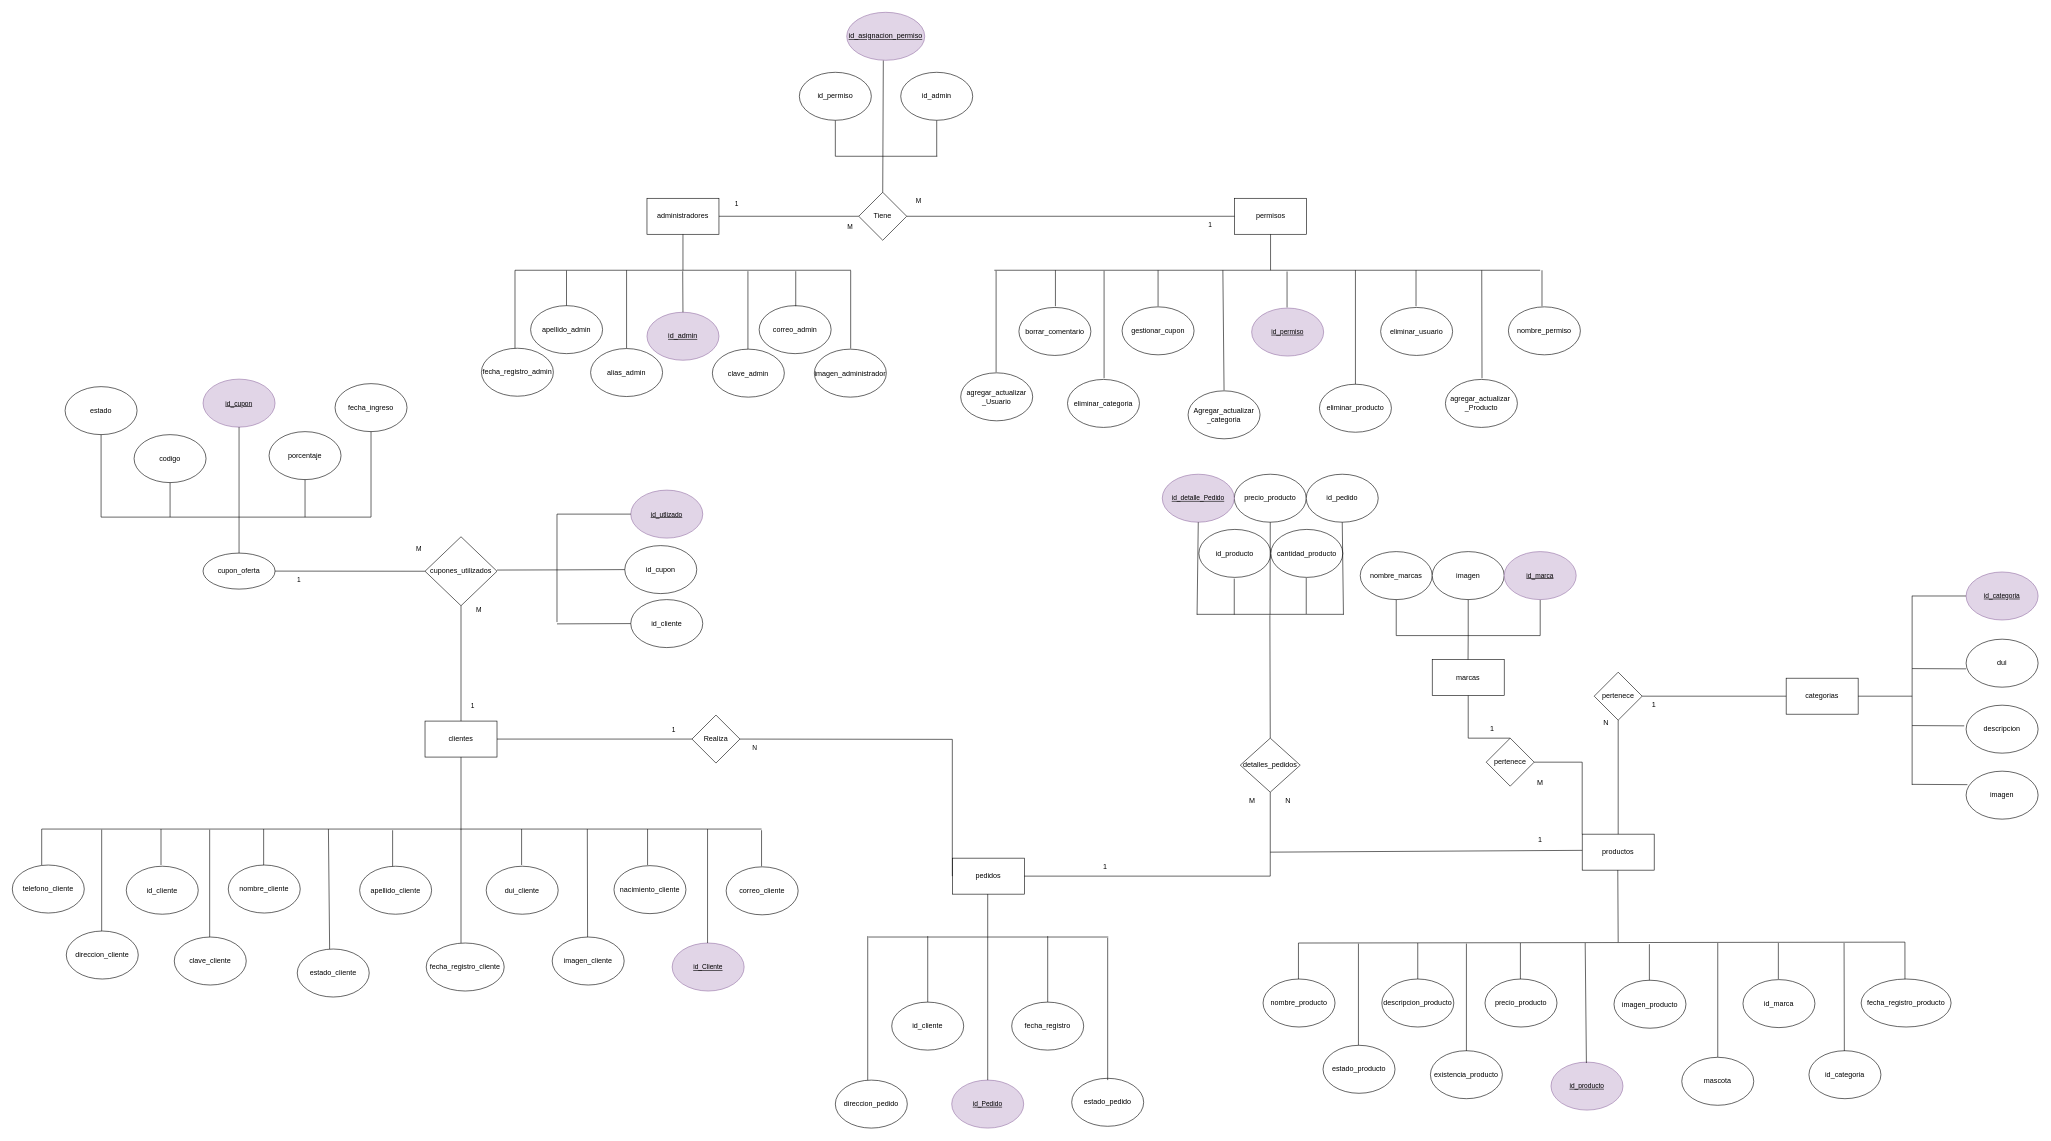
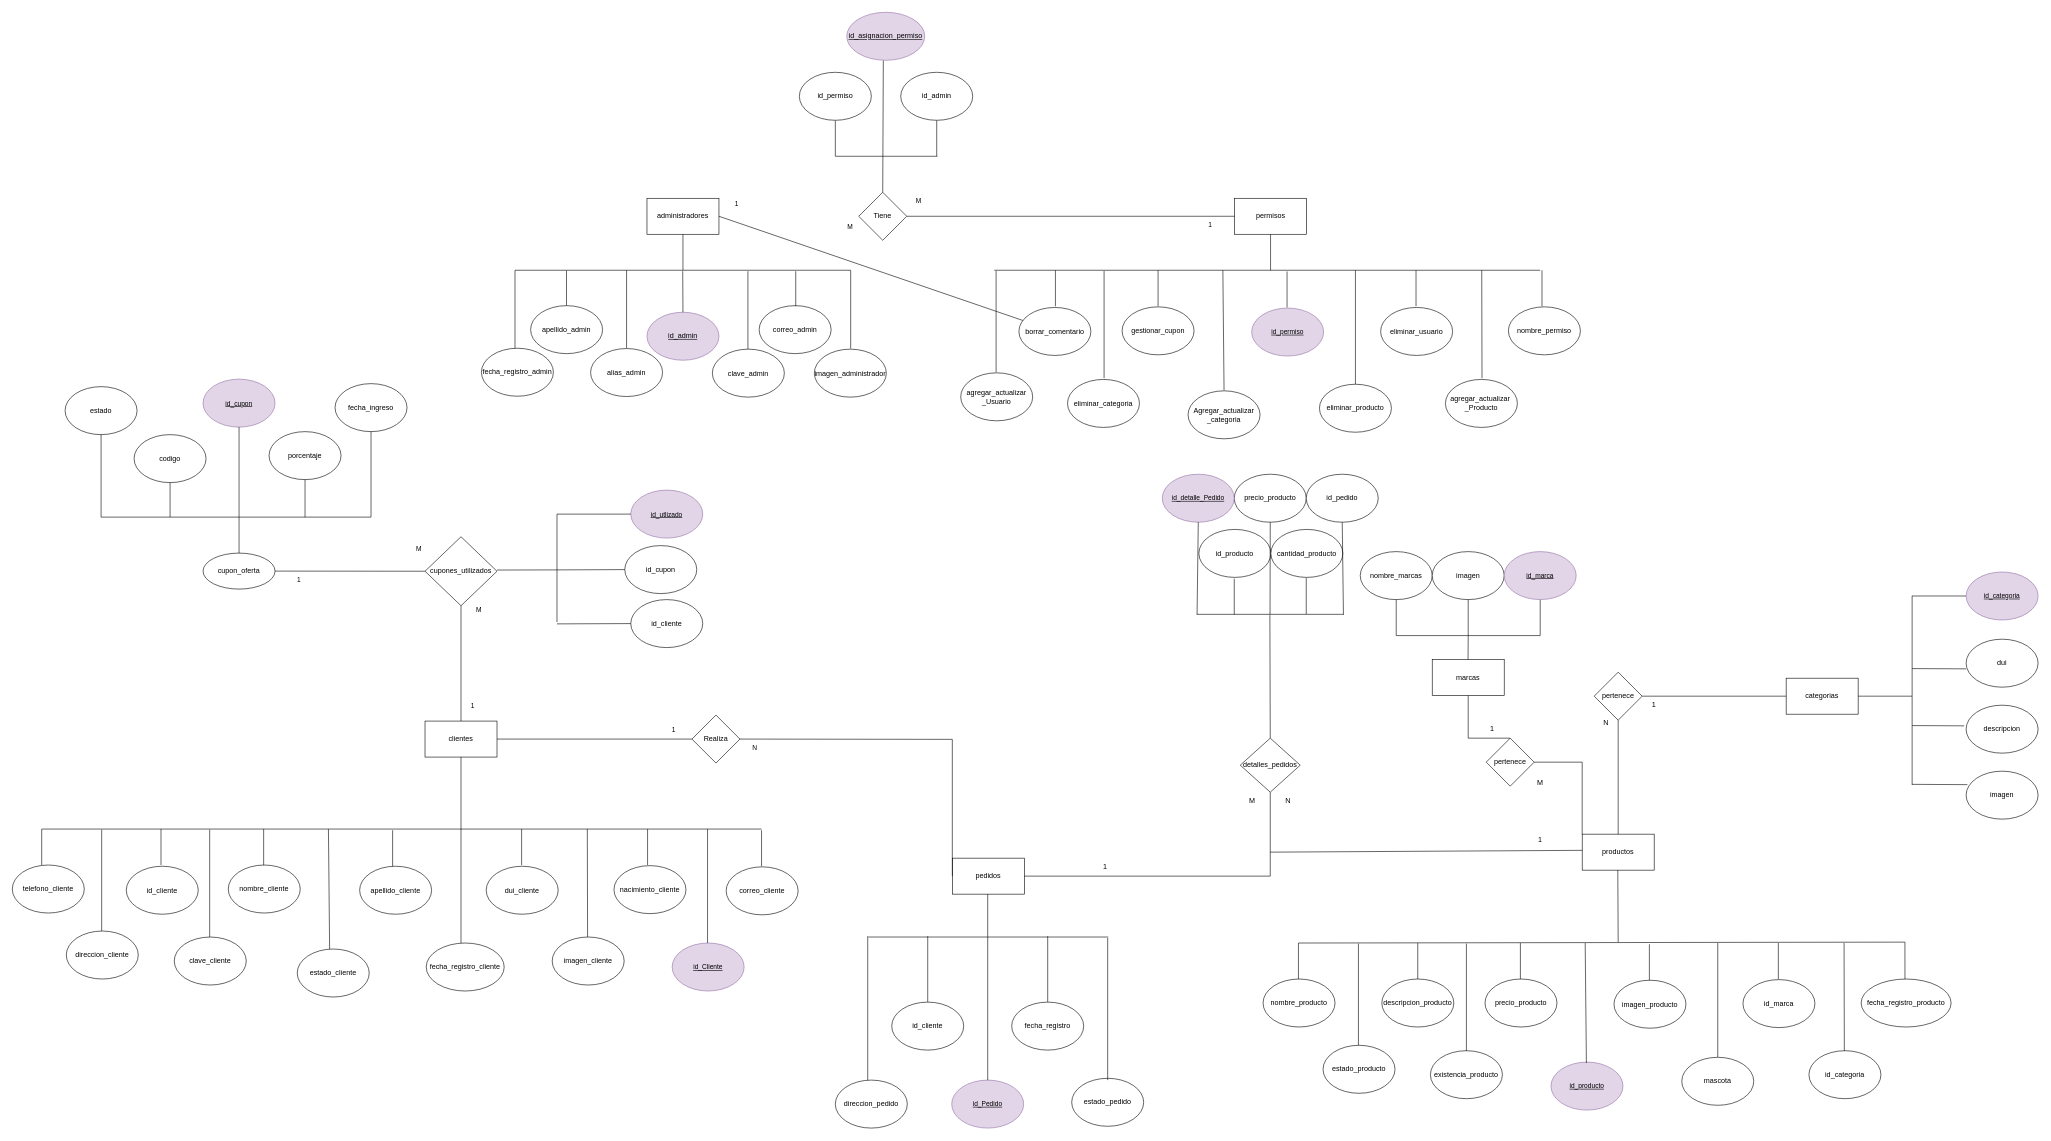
edge "administradores" -- "Tiene": now "administradores" -- "borrar_comentario"
